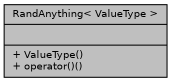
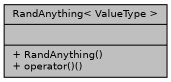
node "RandAnything< ValueType >": text "+ ValueType()" -> "+ RandAnything()"
